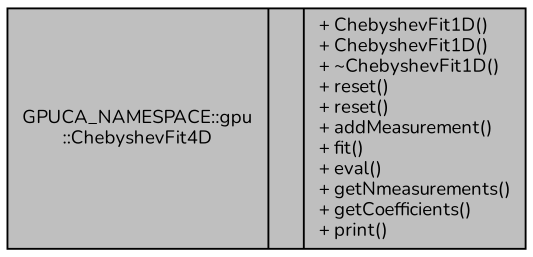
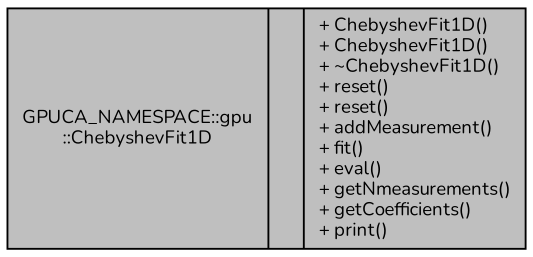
node "GPUCA_NAMESPACE::gpu": text "::ChebyshevFit4D" -> "::ChebyshevFit1D"
